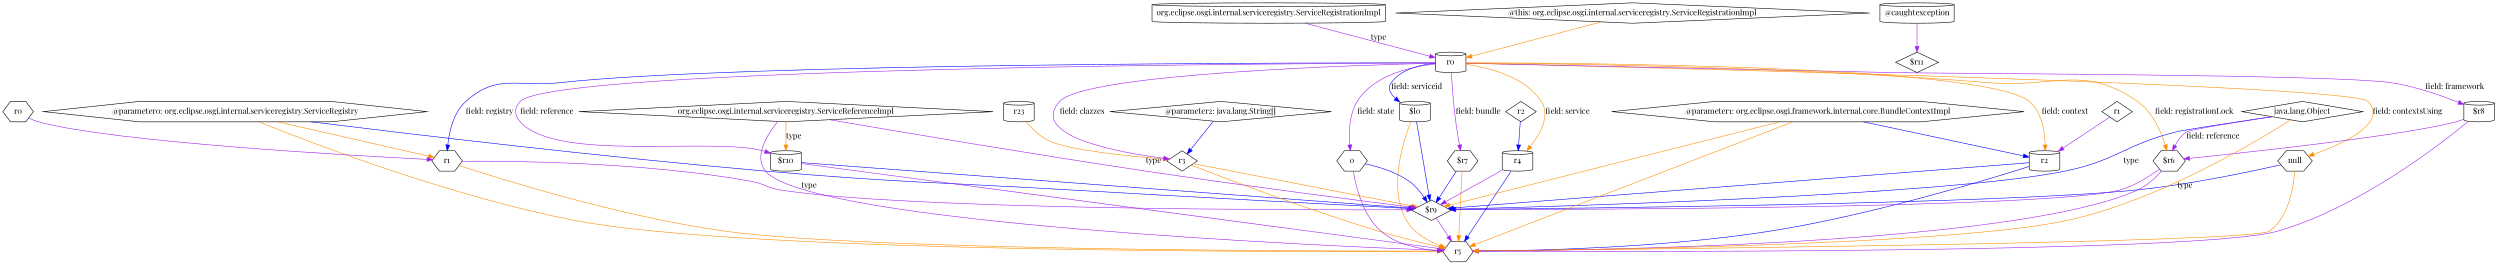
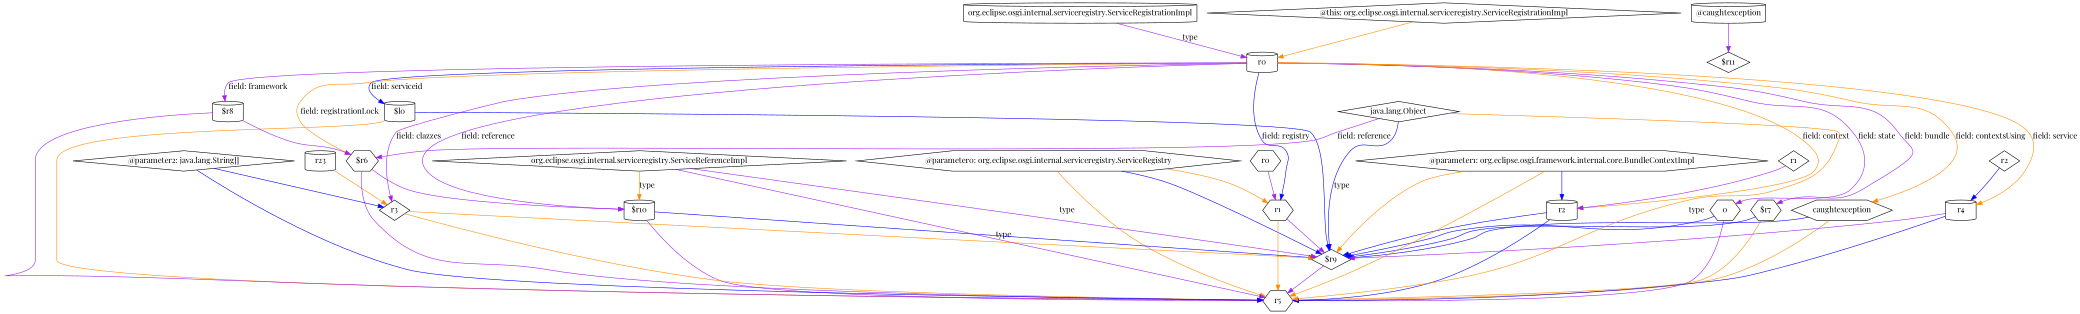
node "null": label "null" -> "caughtexception"
edge "$r6" -> "$r9": now "$r6" -> "$r10"
edge "@parameter2: java.lang.String[]" -> "r5": added
